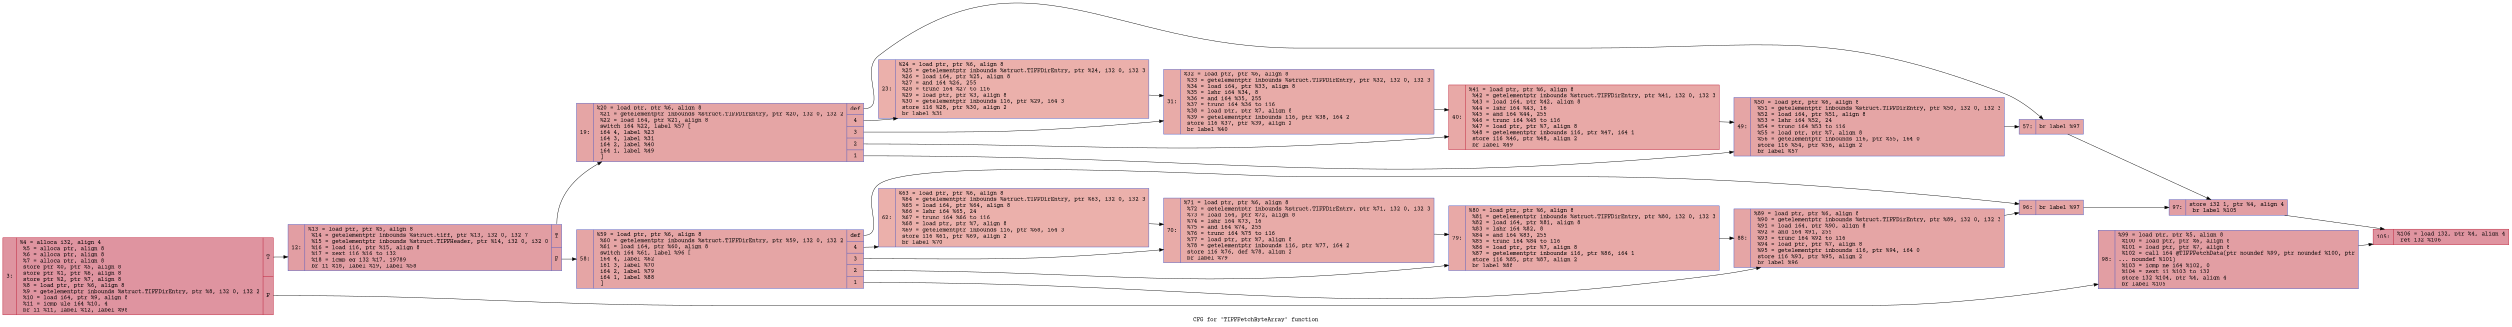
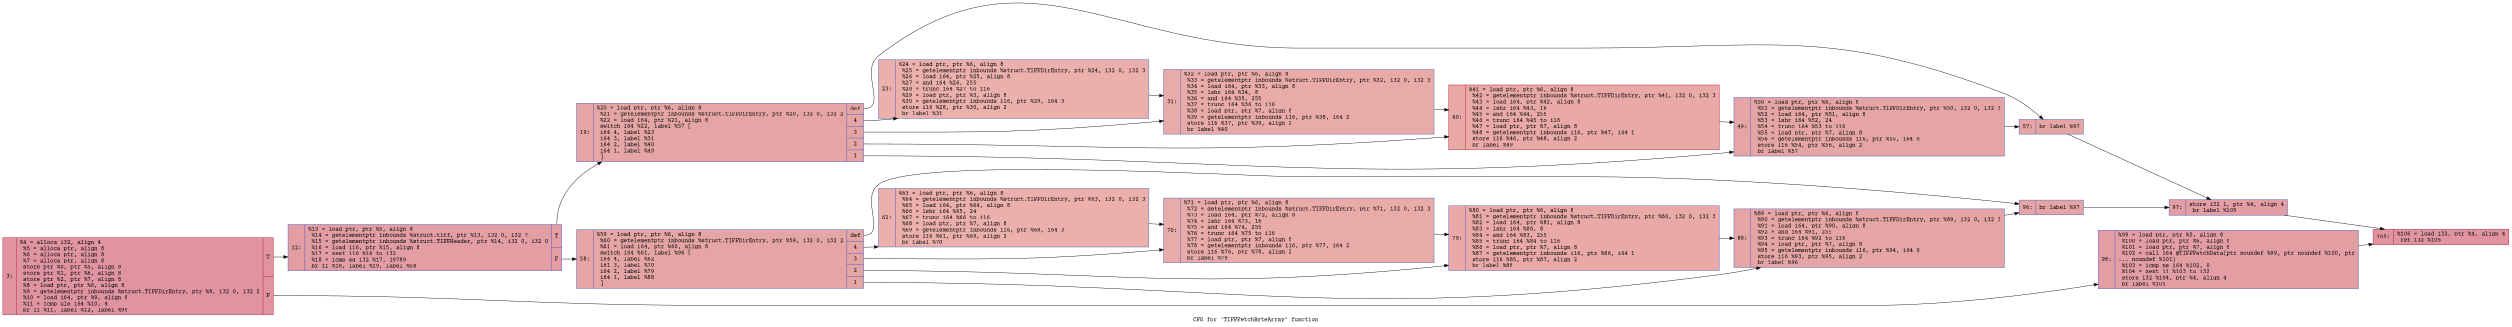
node "79:": text "%83 = lshr i64 %82, 8" -> "%83 = lshr i64 %88, 8"
node "70:": text "store i16 %76, def %78, align 2" -> "store i16 %76, ptr %78, align 2"
